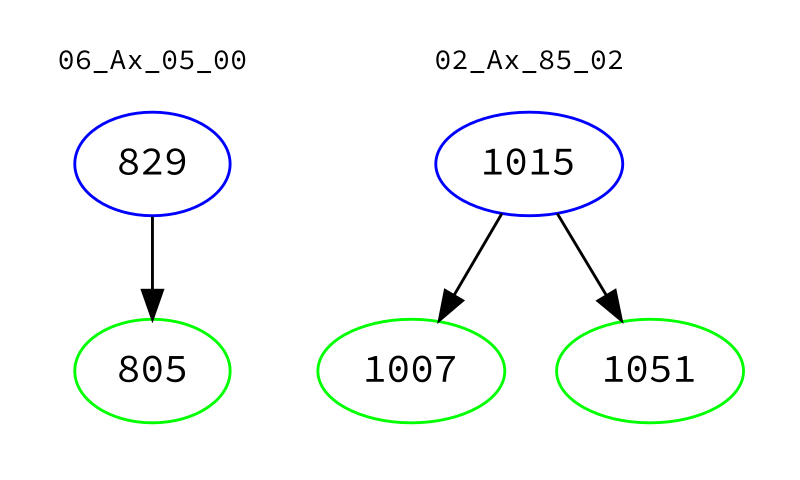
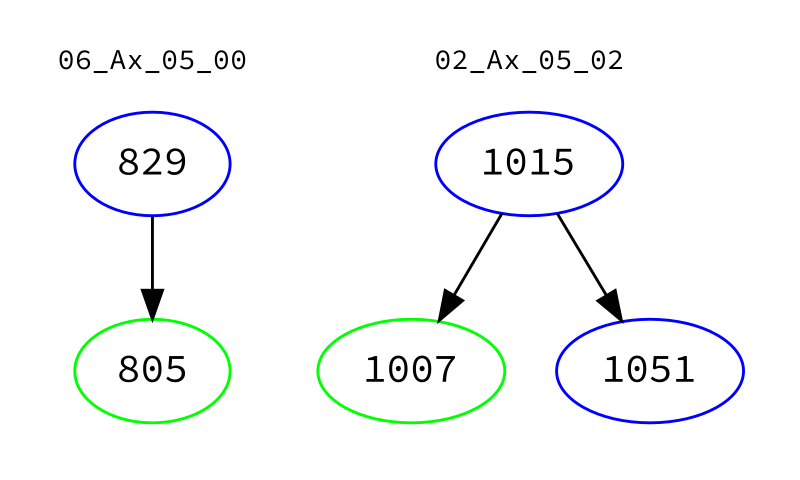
cluster "02_Ax_85_02": label "02_Ax_85_02" -> "02_Ax_05_02"
node "1051": color green -> blue
